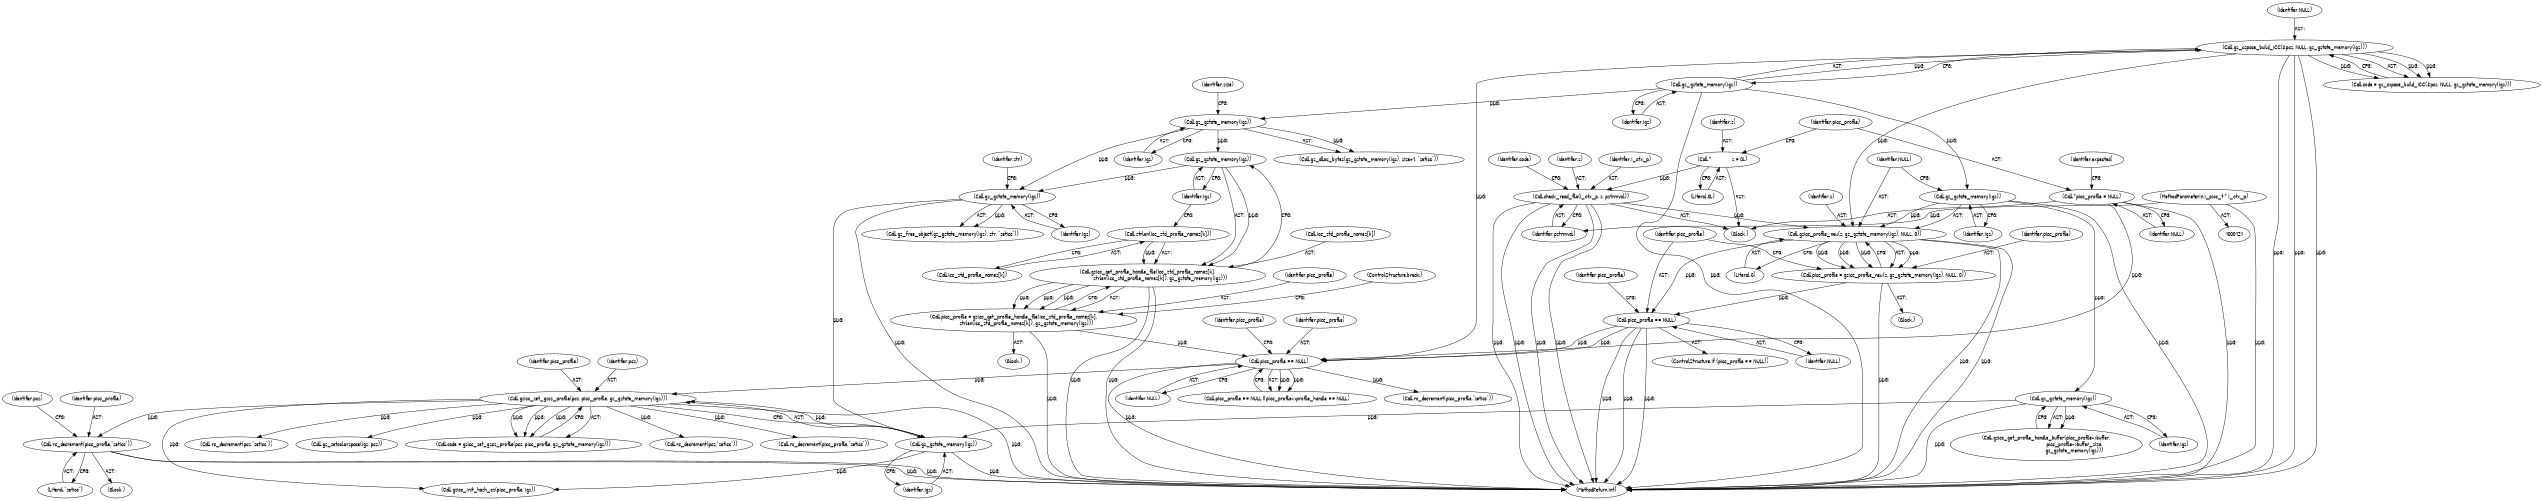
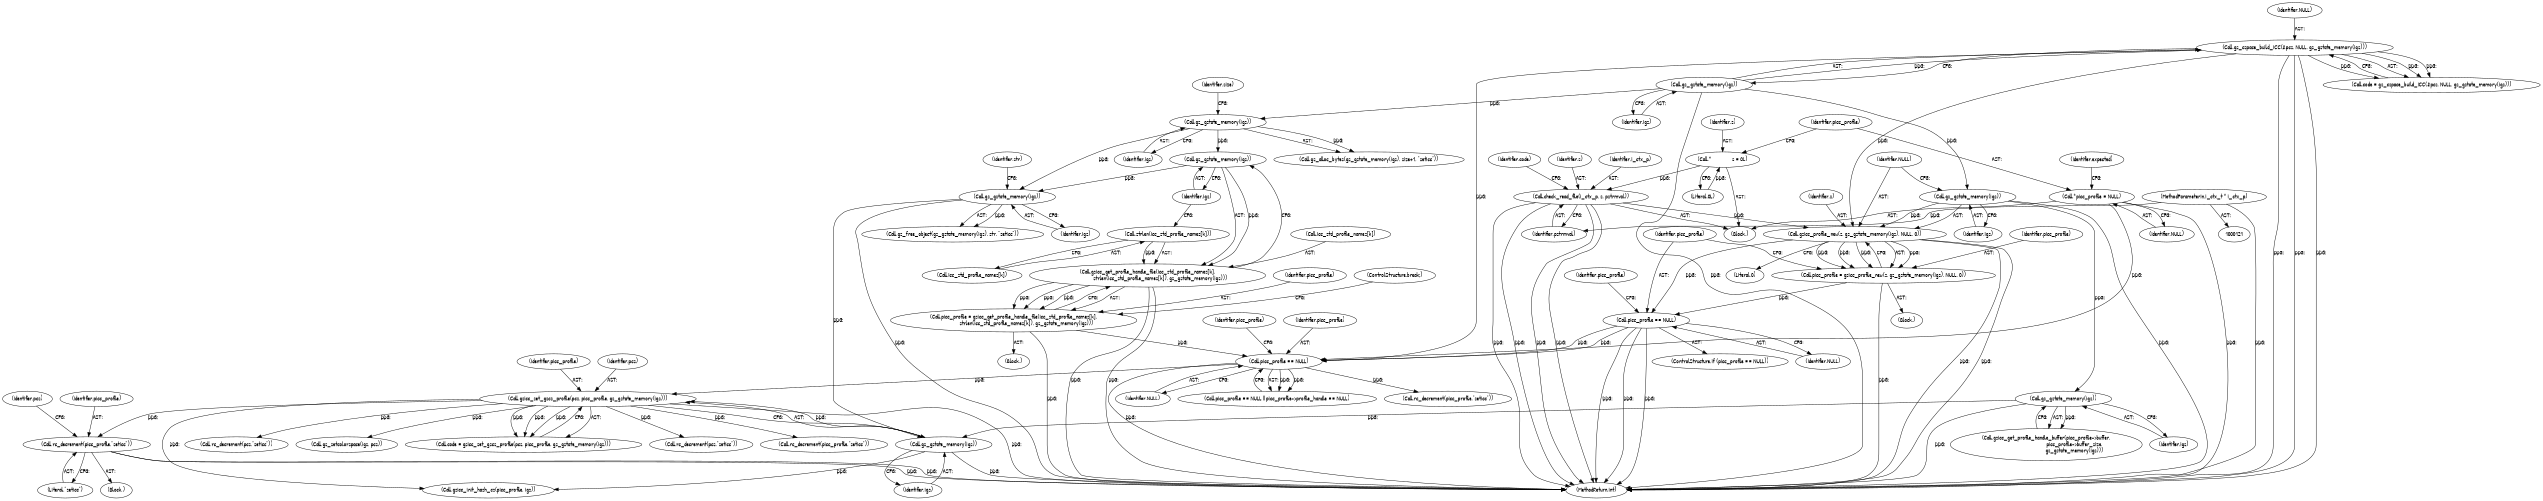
edge "(Literal,0L)" -> "(Call,*                s = 0L)": label "AST: " -> "DDG: "
node "(MethodParameterIn,i_picc_t * i_ctx_p)": label "(MethodParameterIn,i_picc_t * i_ctx_p)" -> "(MethodParameterIn,i_ctx_t * i_ctx_p)"
edge "(Literal,0)" -> "(Call,gsicc_profile_new(s, gs_gstate_memory(igs), NULL, 0))": removed, label "AST:"
